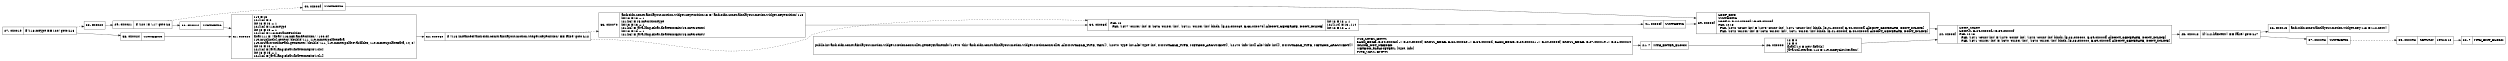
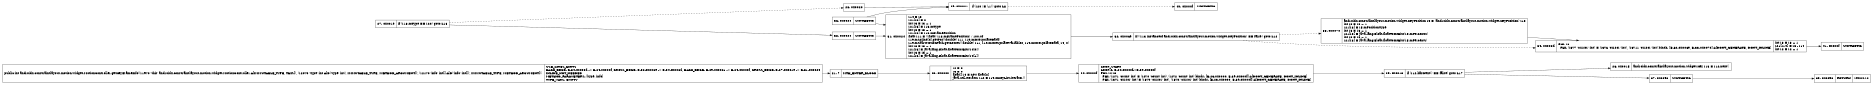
node "39: 0x000f": removed
edge "29: 0x0021" -> "36: 0x0024": reversed
edge "37: 0x0098" -> "35: 0x0098": style dashed -> solid
node "22: ?": removed
